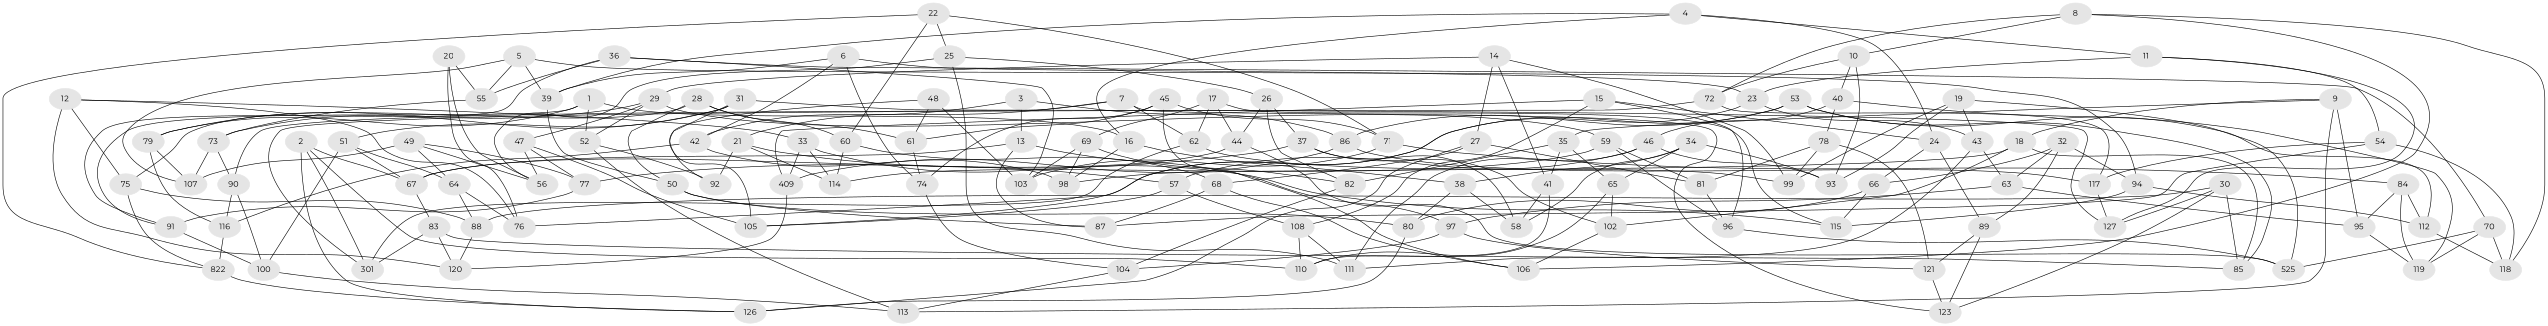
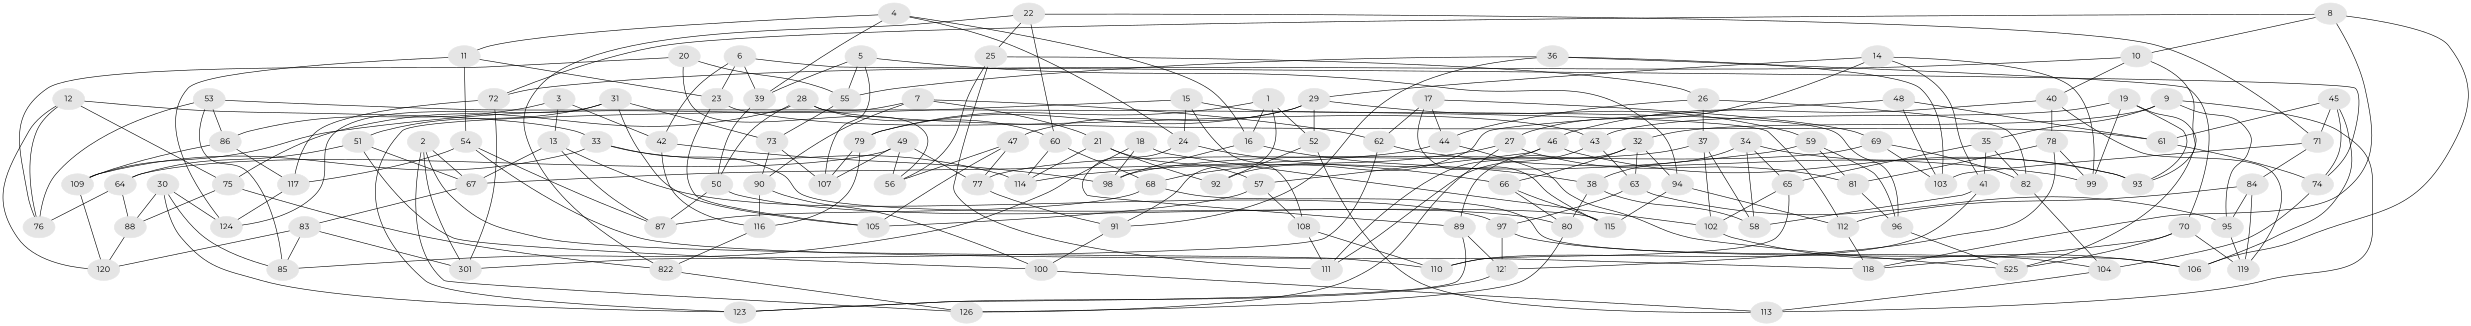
edge "9" -- "18": now "9" -- "32"
node "409": label "409" -> "109"
node "127": label "127" -> "124"
